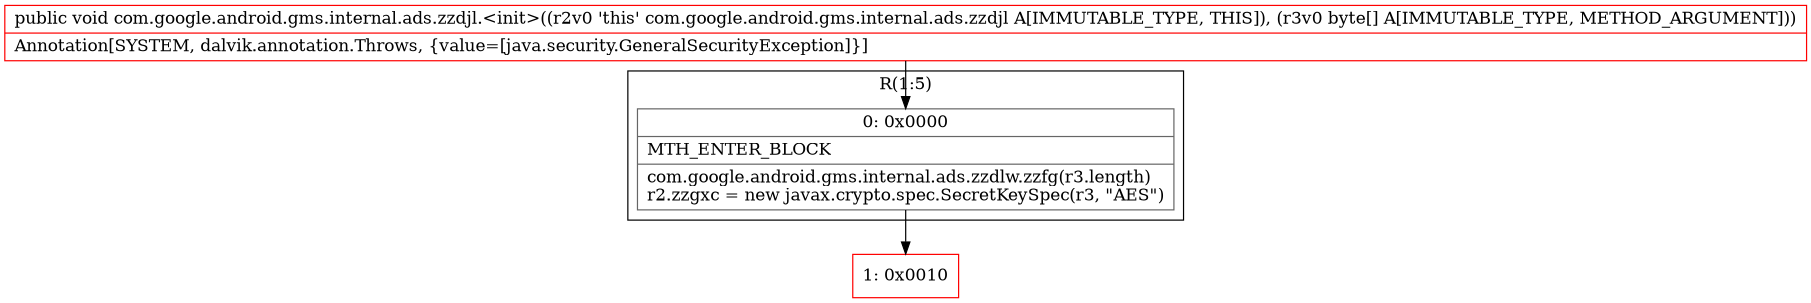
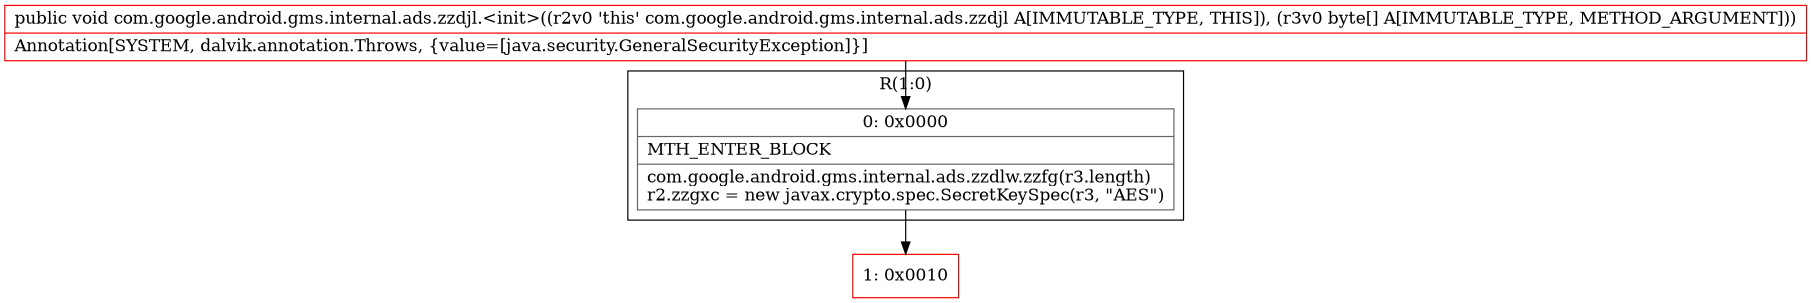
cluster "R(1:5)": label "R(1:5)" -> "R(1:0)"
